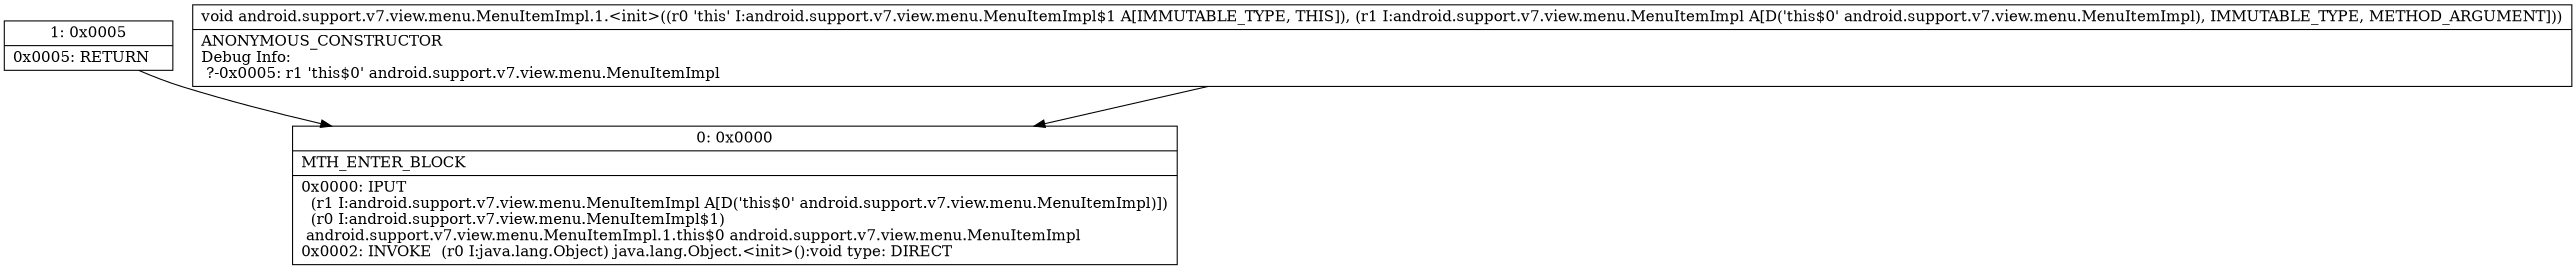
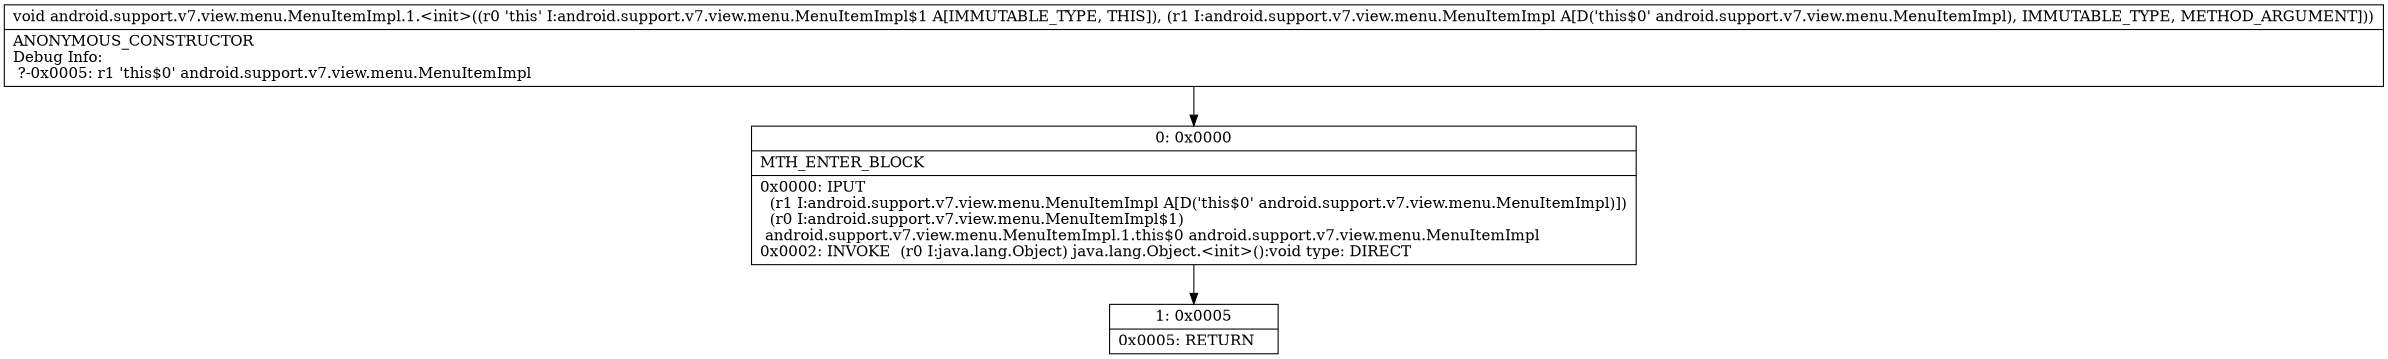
edge "1: 0x0005" -> "0: 0x0000": reversed
